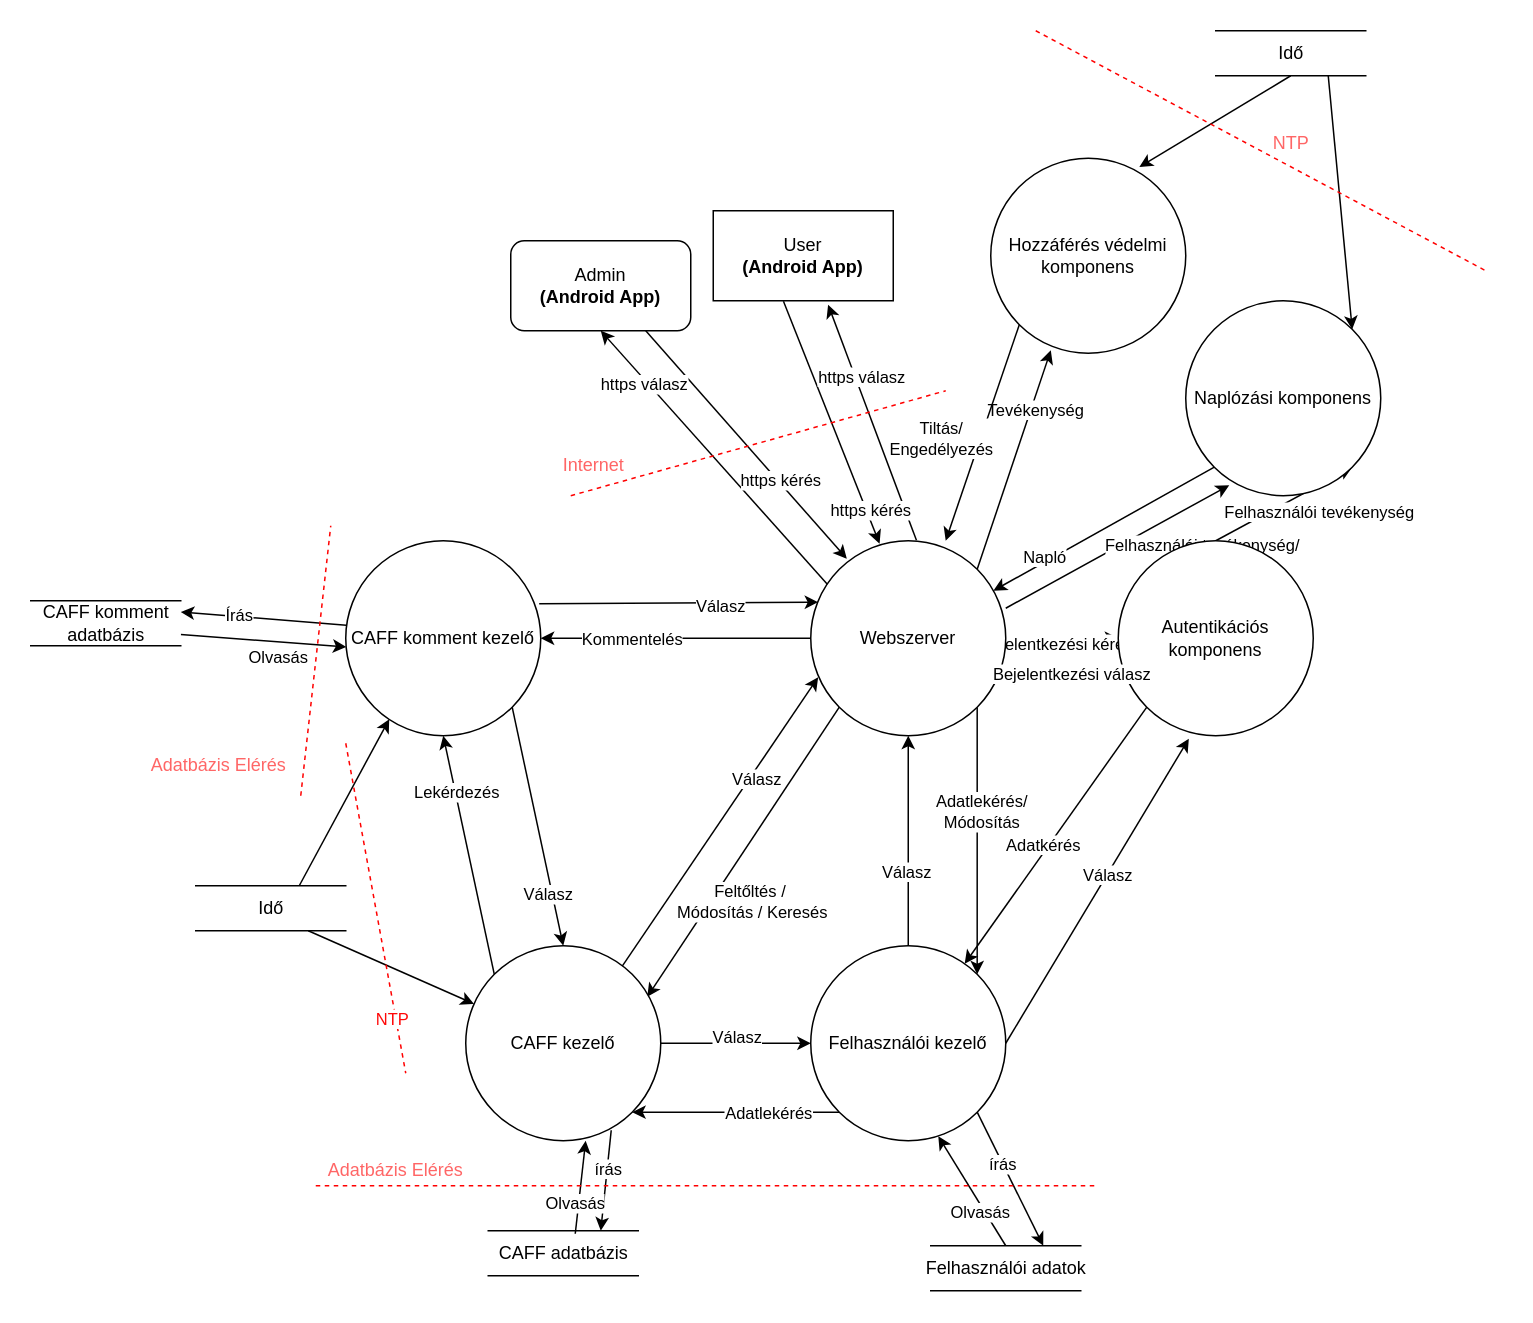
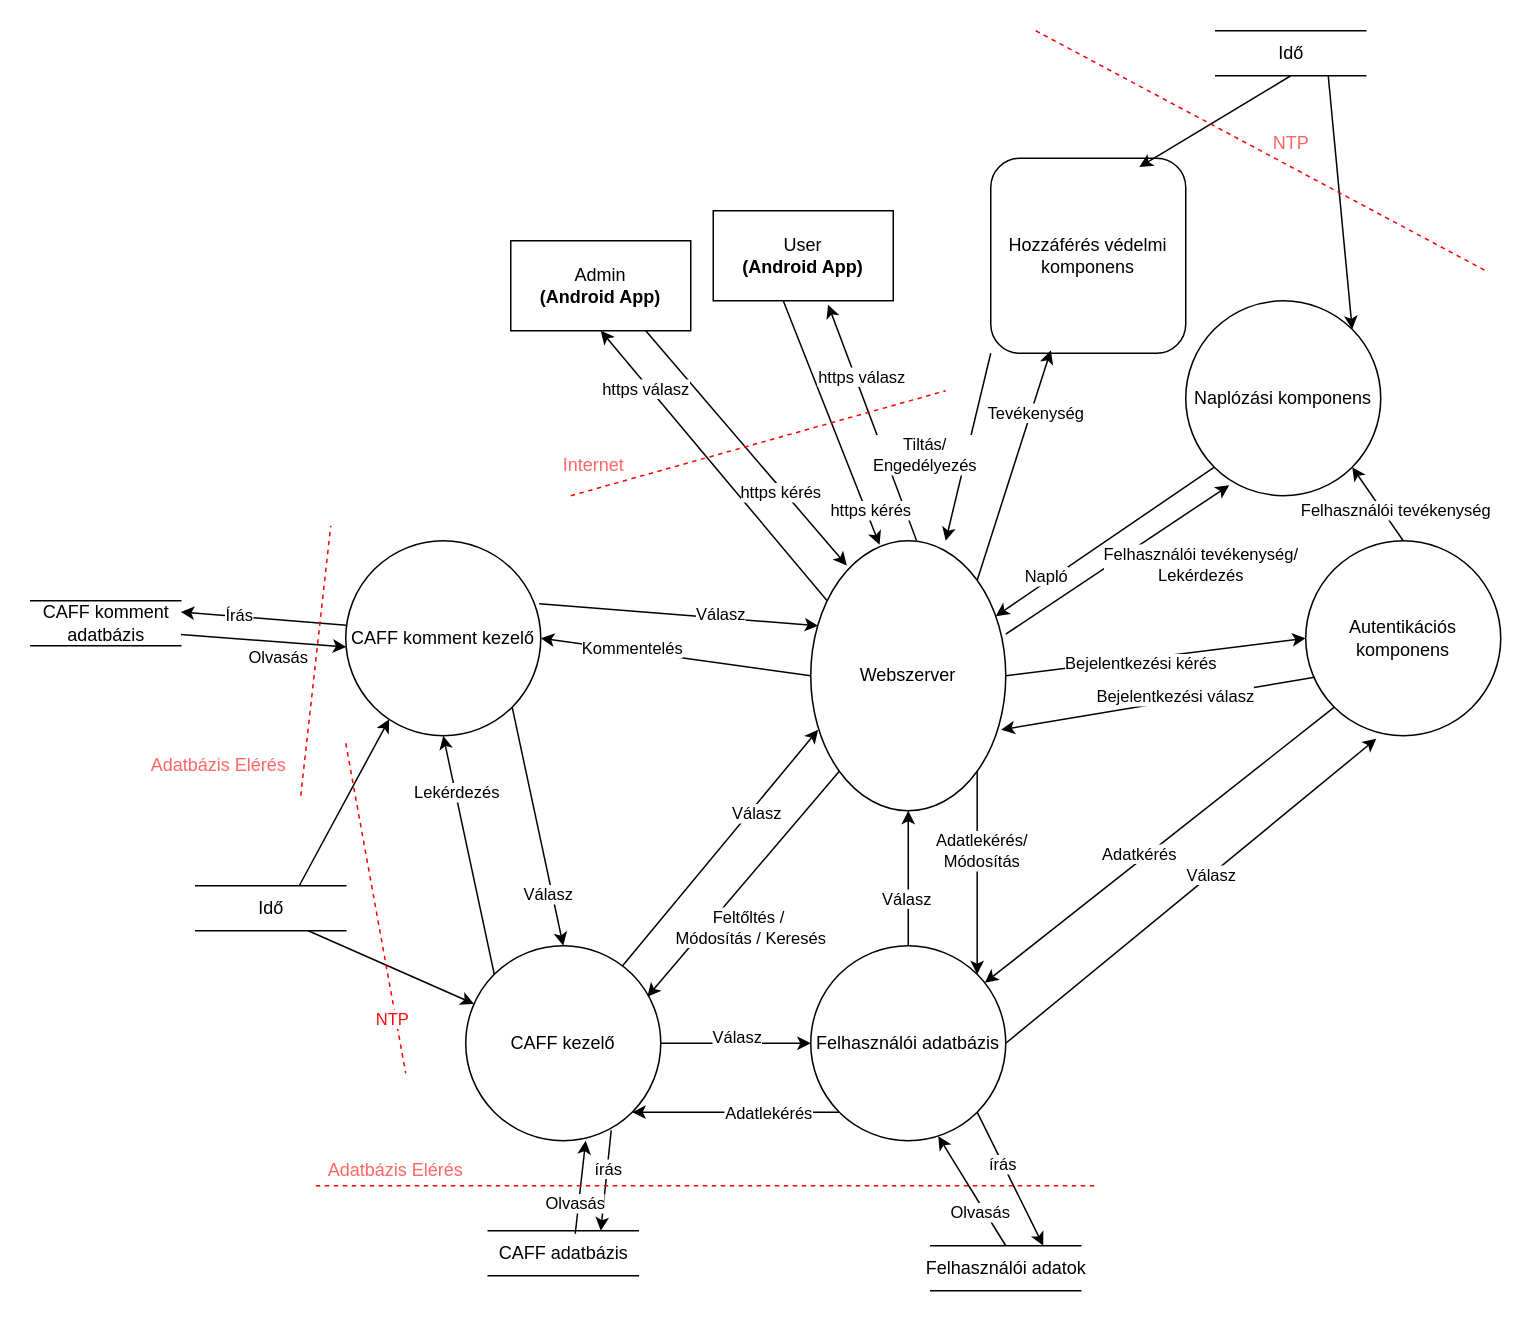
node "Hozzáférés védelmi komponens": shape ellipse -> rounded rectangle
node "Admin (Android App)": shape rounded rectangle -> rectangle
node "Webszerver": size 195x195 -> 195x270
node "Autentikációs komponens": moved (1216, 638) -> (1403, 638)
node "Felhasználói kezelő": label "Felhasználói kezelő" -> "Felhasználói adatbázis"
